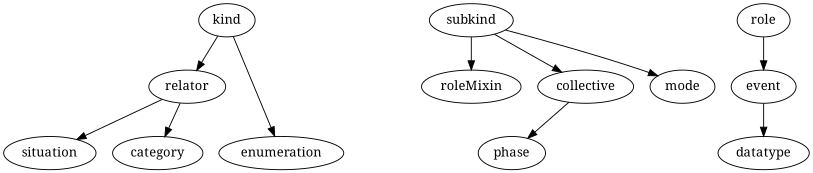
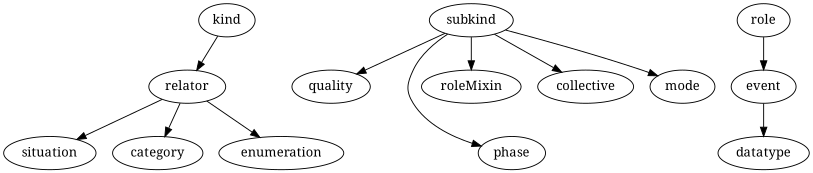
edge "kind" -> "enumeration": now "relator" -> "enumeration"
node "quality": added
edge "collective" -> "phase": now "subkind" -> "phase"
